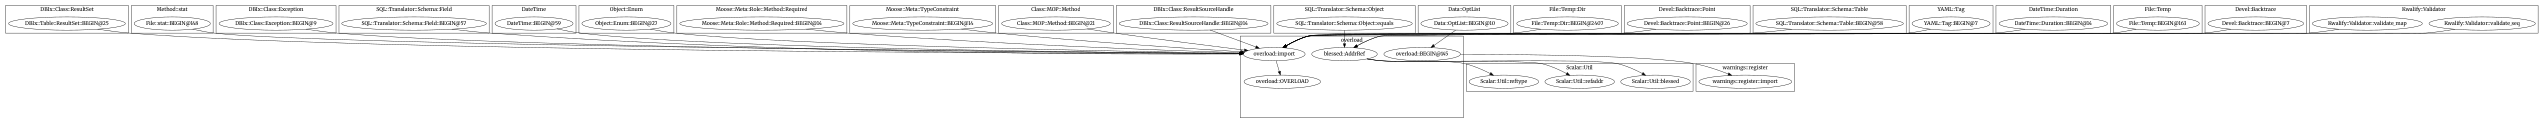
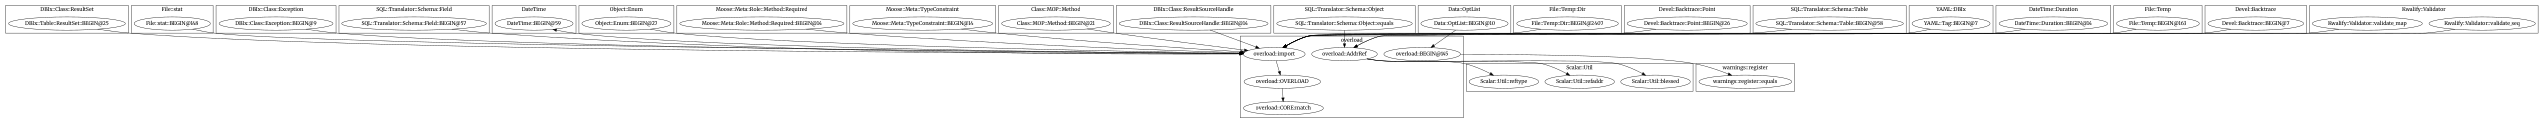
cluster "Method::stat": label "Method::stat" -> "File::stat"
cluster "YAML::Tag": label "YAML::Tag" -> "YAML::DBIx"
edge "DateTime::BEGIN@59" -> "overload::import": reversed
node "blessed::AddrRef": label "blessed::AddrRef" -> "overload::AddrRef"
node "warnings::register::import": label "warnings::register::import" -> "warnings::register::equals"
node "overload::CORE:match": added
